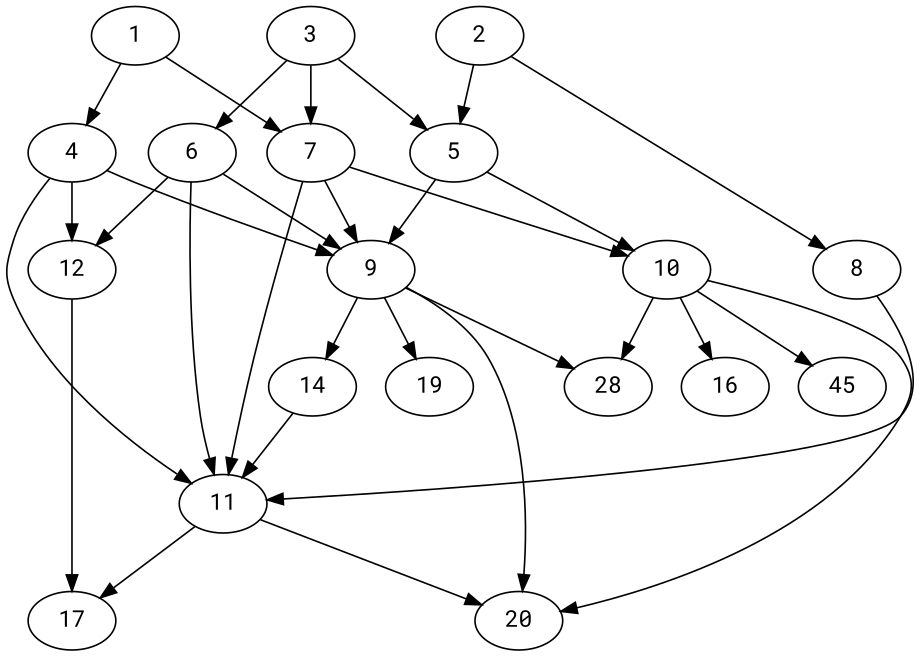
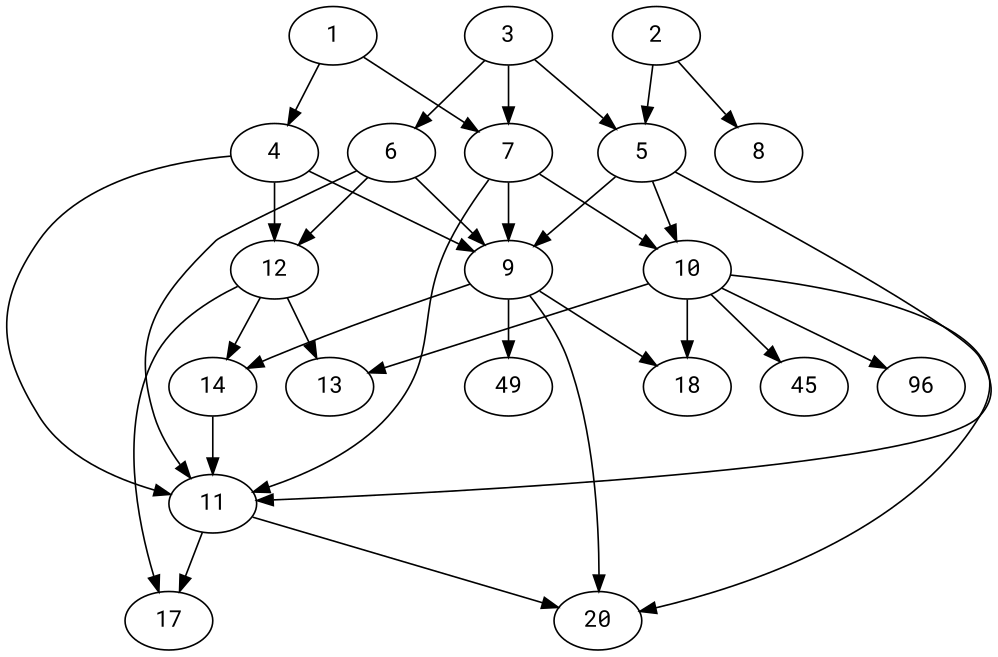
edge "12" -> "14": added
node "13": added
node "19": label "19" -> "49"
node "28": label "28" -> "18"
node "16": label "16" -> "96"
edge "8" -> "11": now "5" -> "11"
